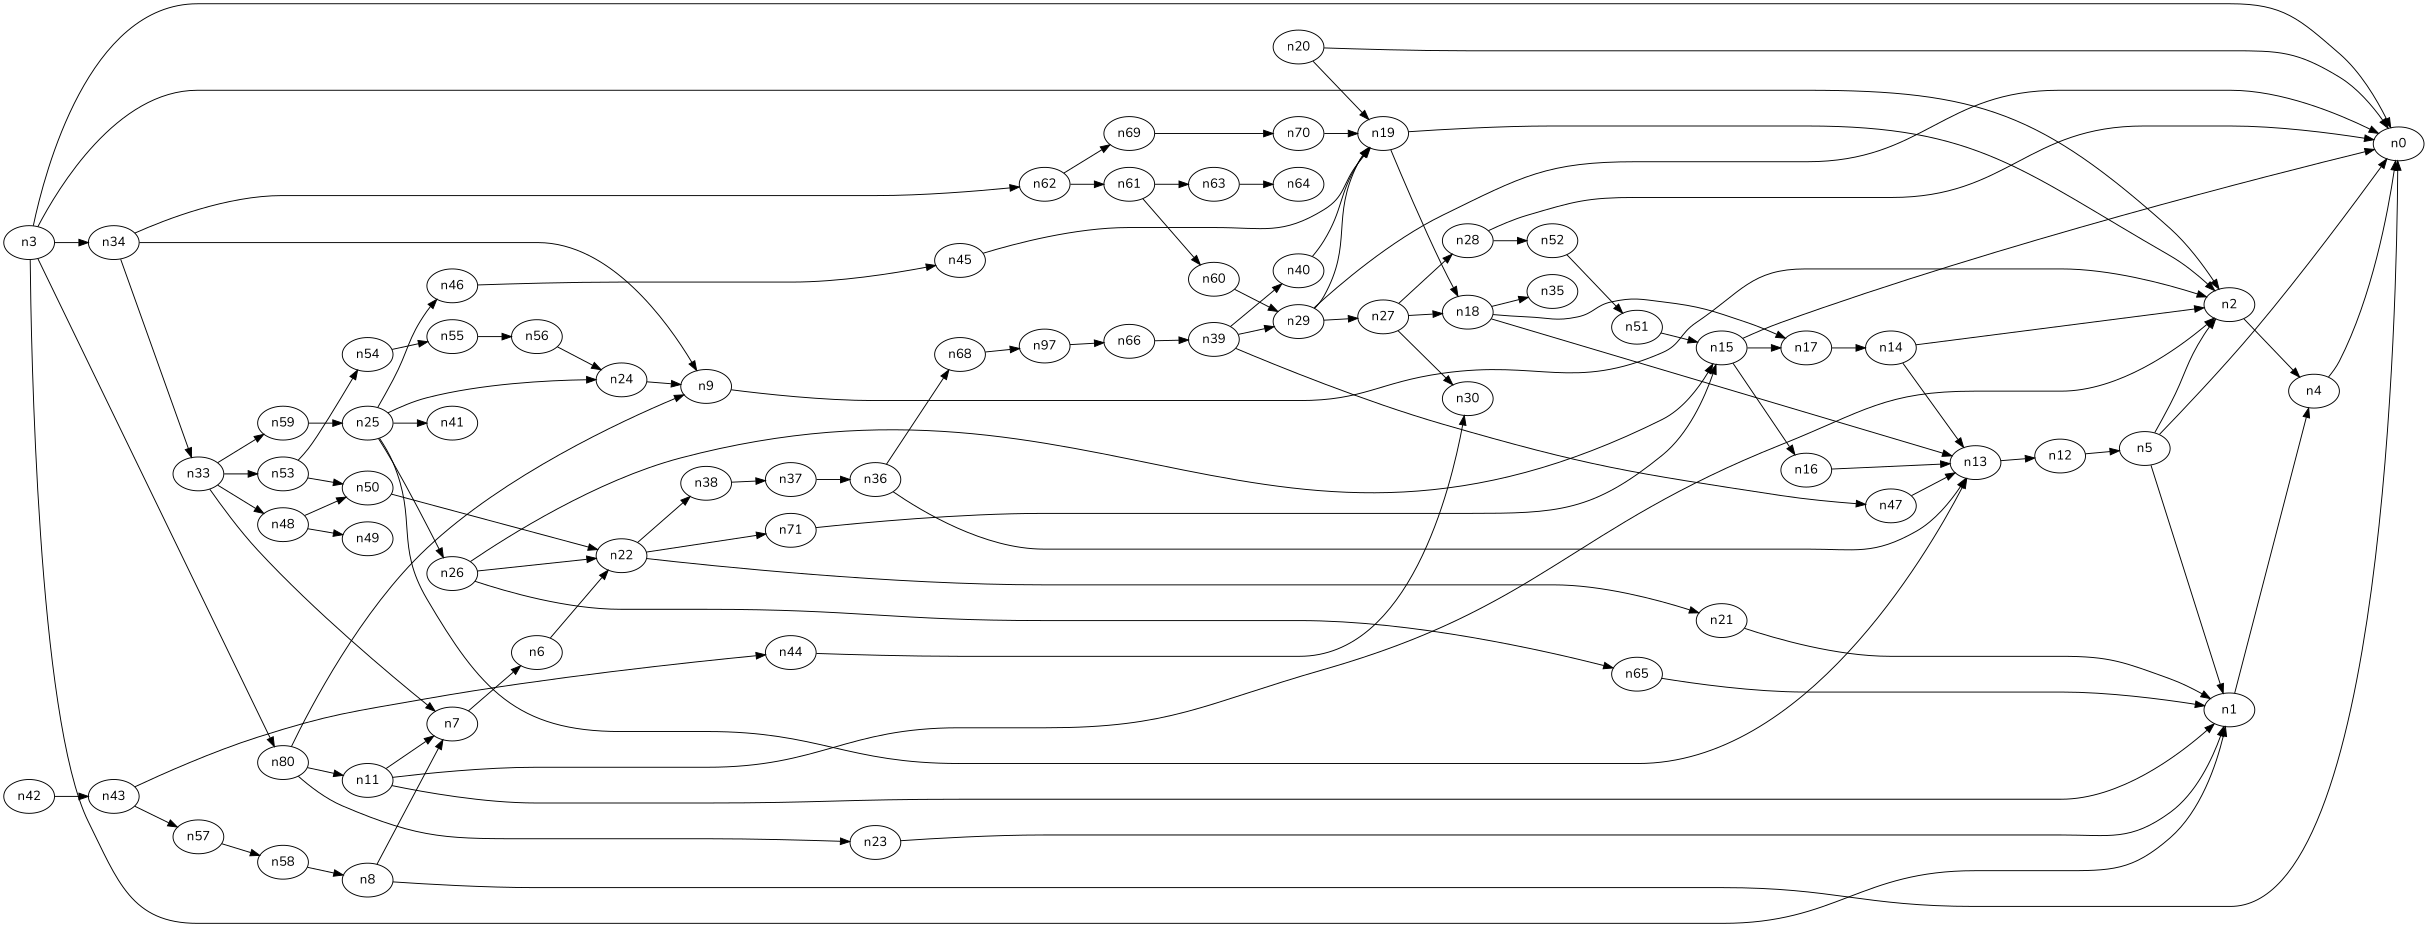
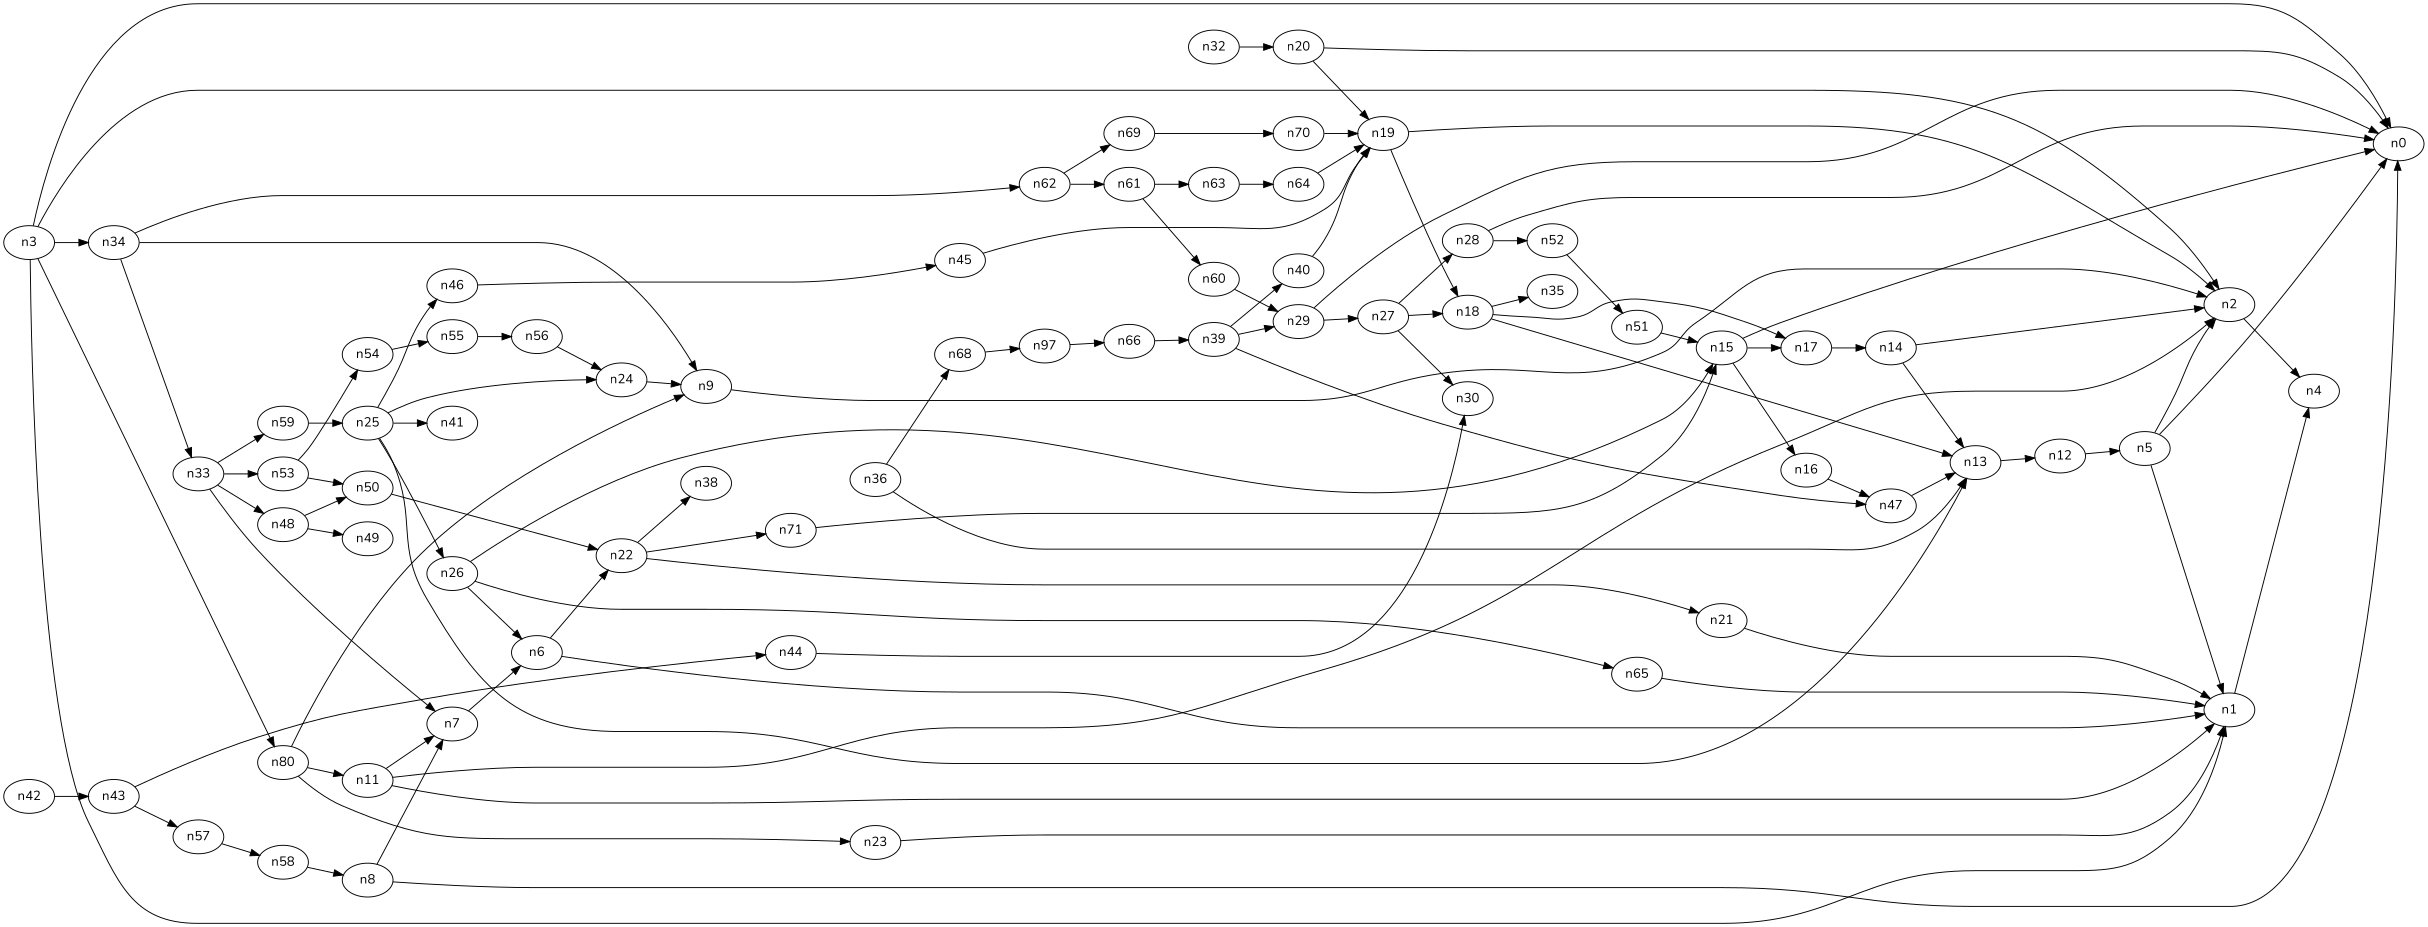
node "n32": added
edge "n29" -> "n19": now "n64" -> "n19"
edge "n4" -> "n0": removed
edge "n16" -> "n13": now "n16" -> "n47"
node "n37": removed
edge "n26" -> "n22": now "n26" -> "n6"
edge "n6" -> "n1": added
